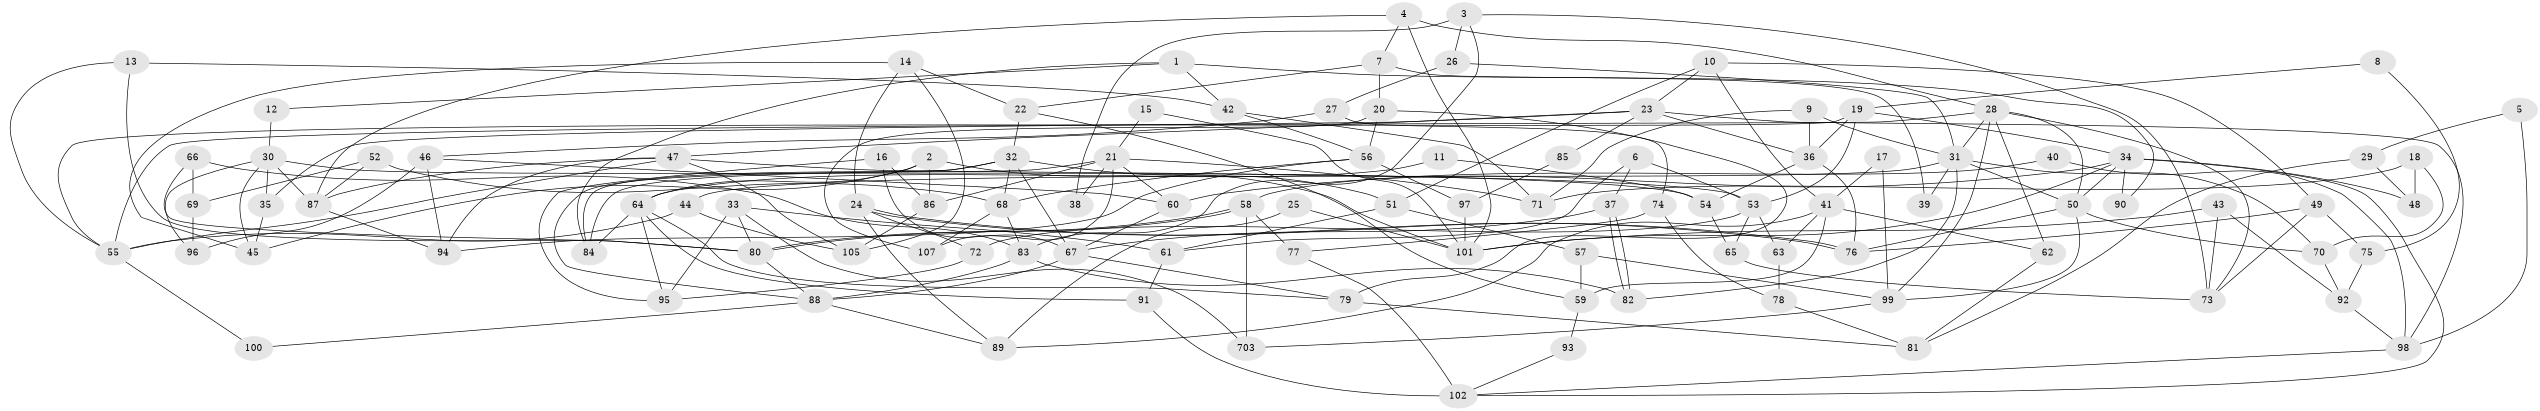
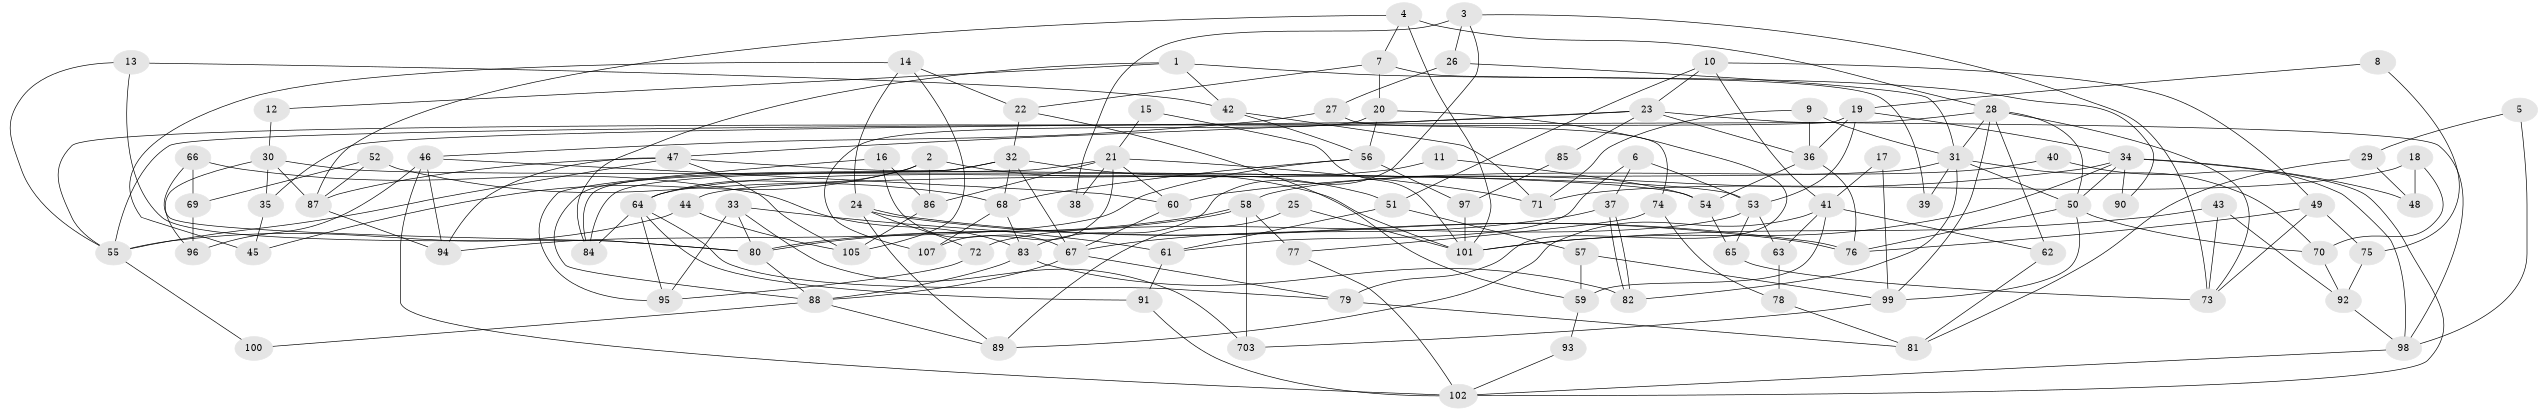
edge "30" -- "45": removed
edge "46" -- "102": added
